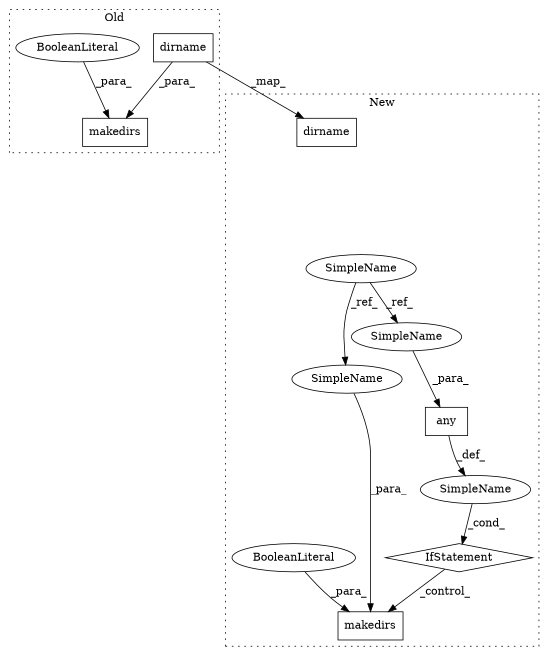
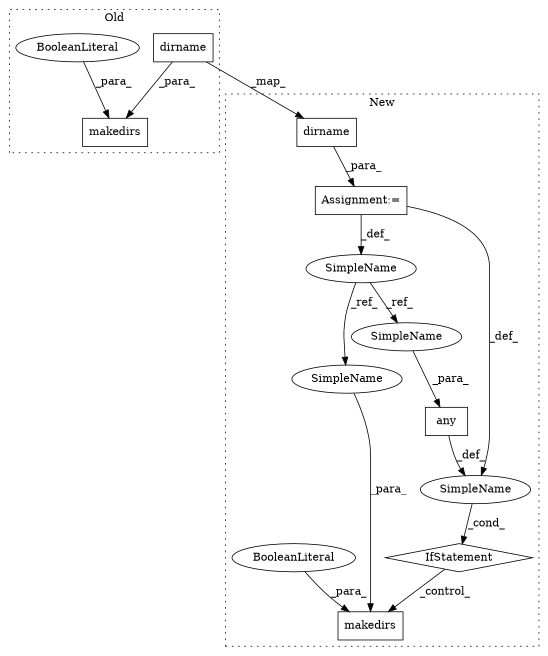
node "Assignment:=": added
